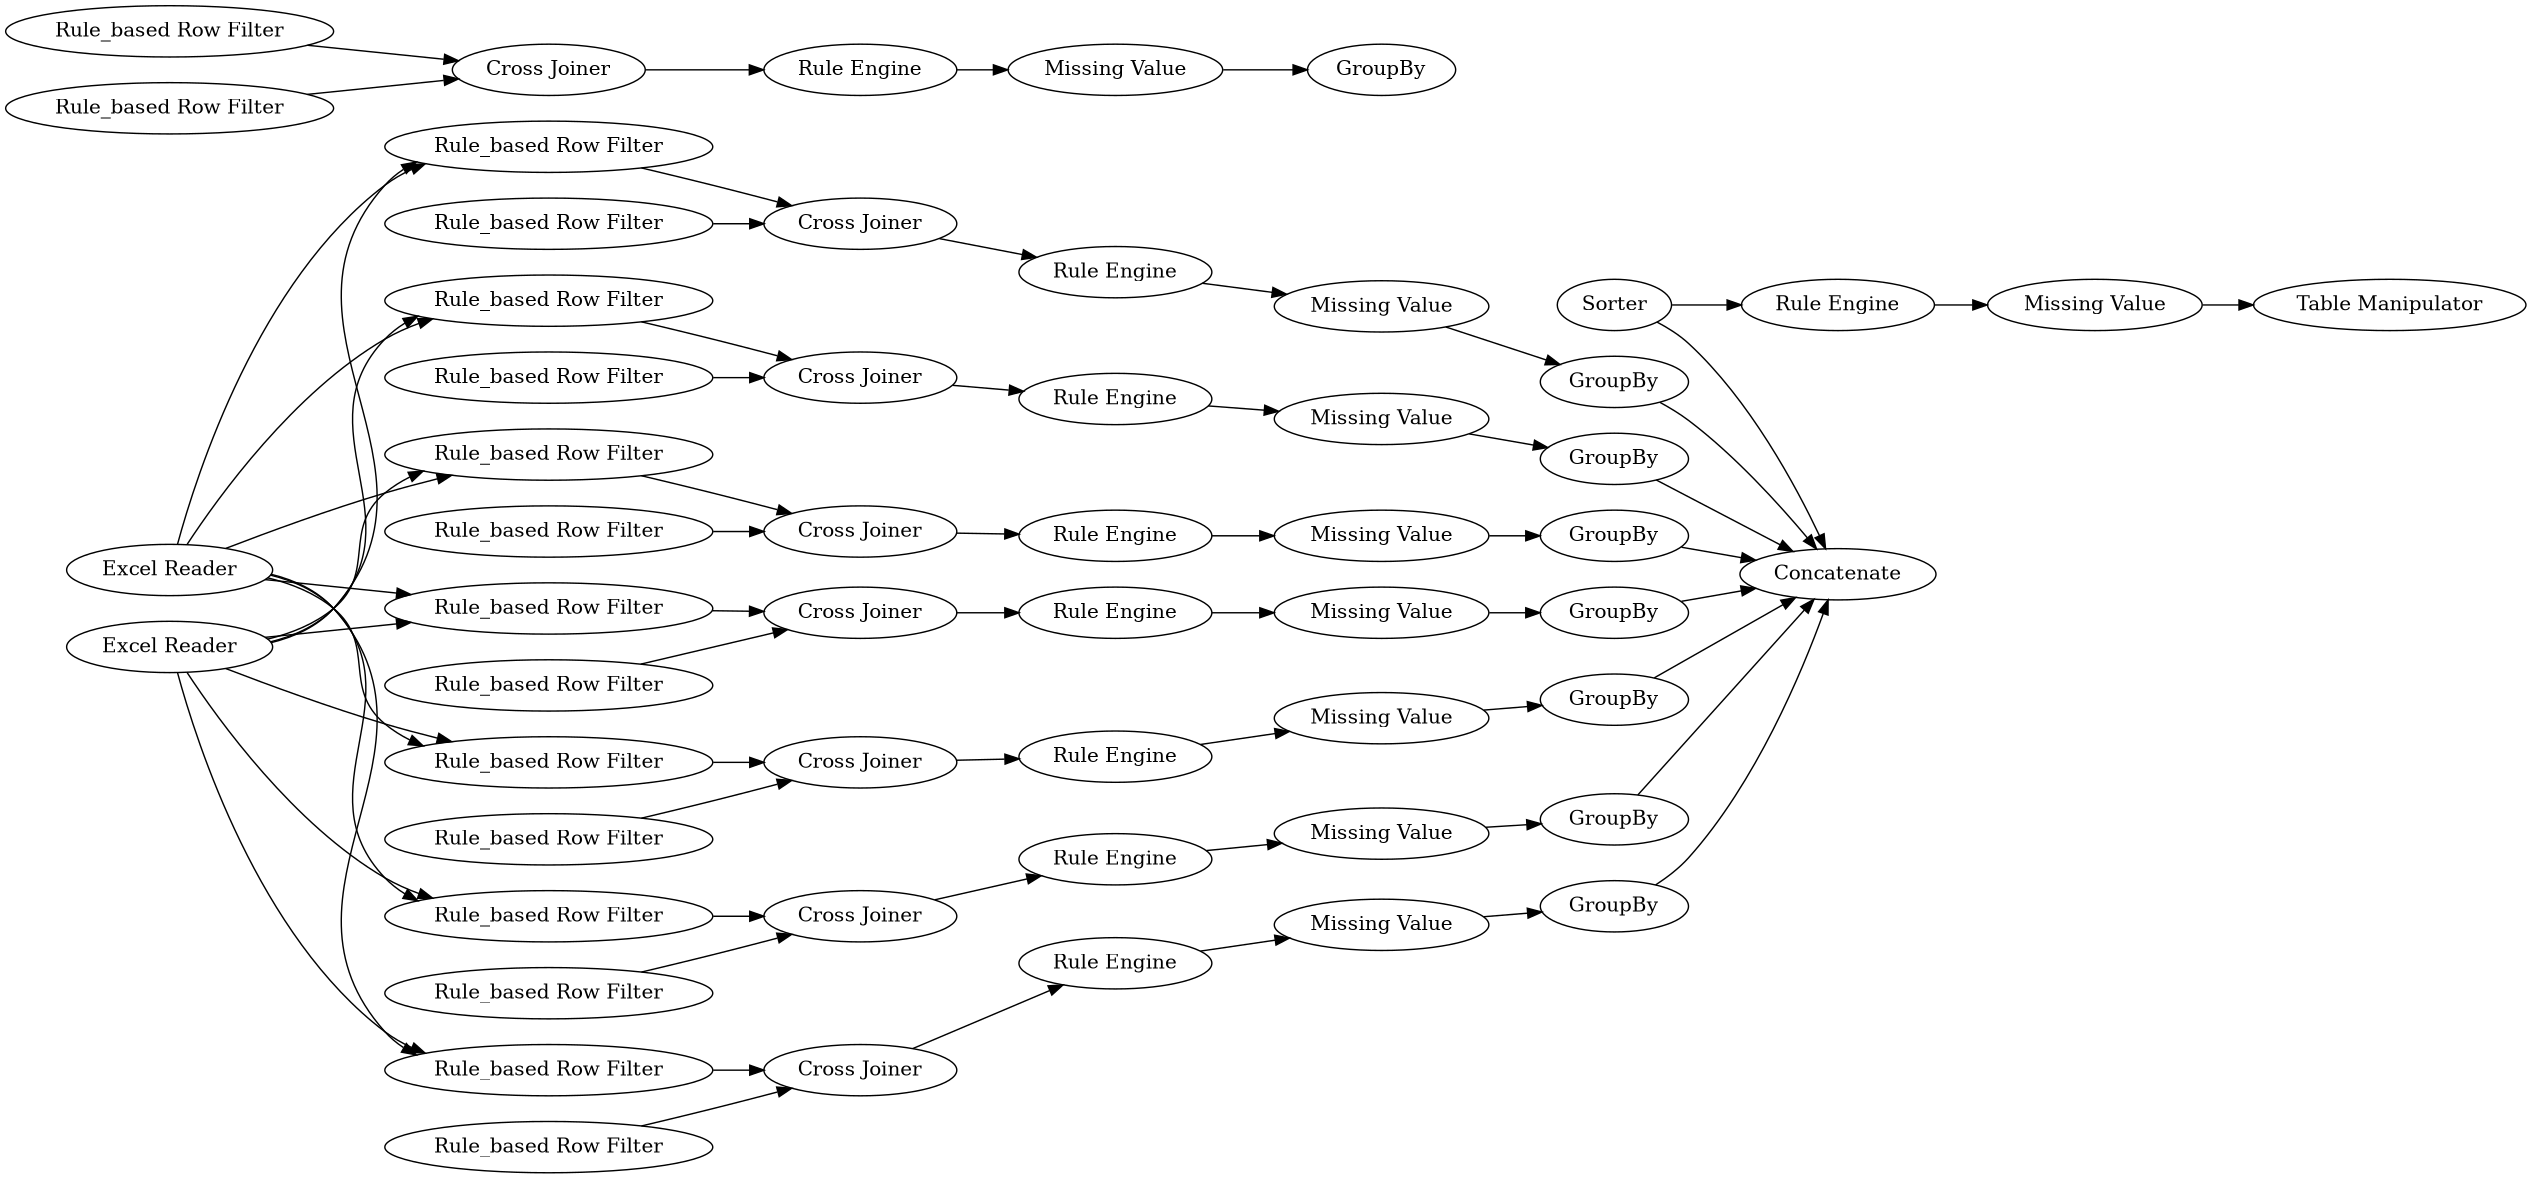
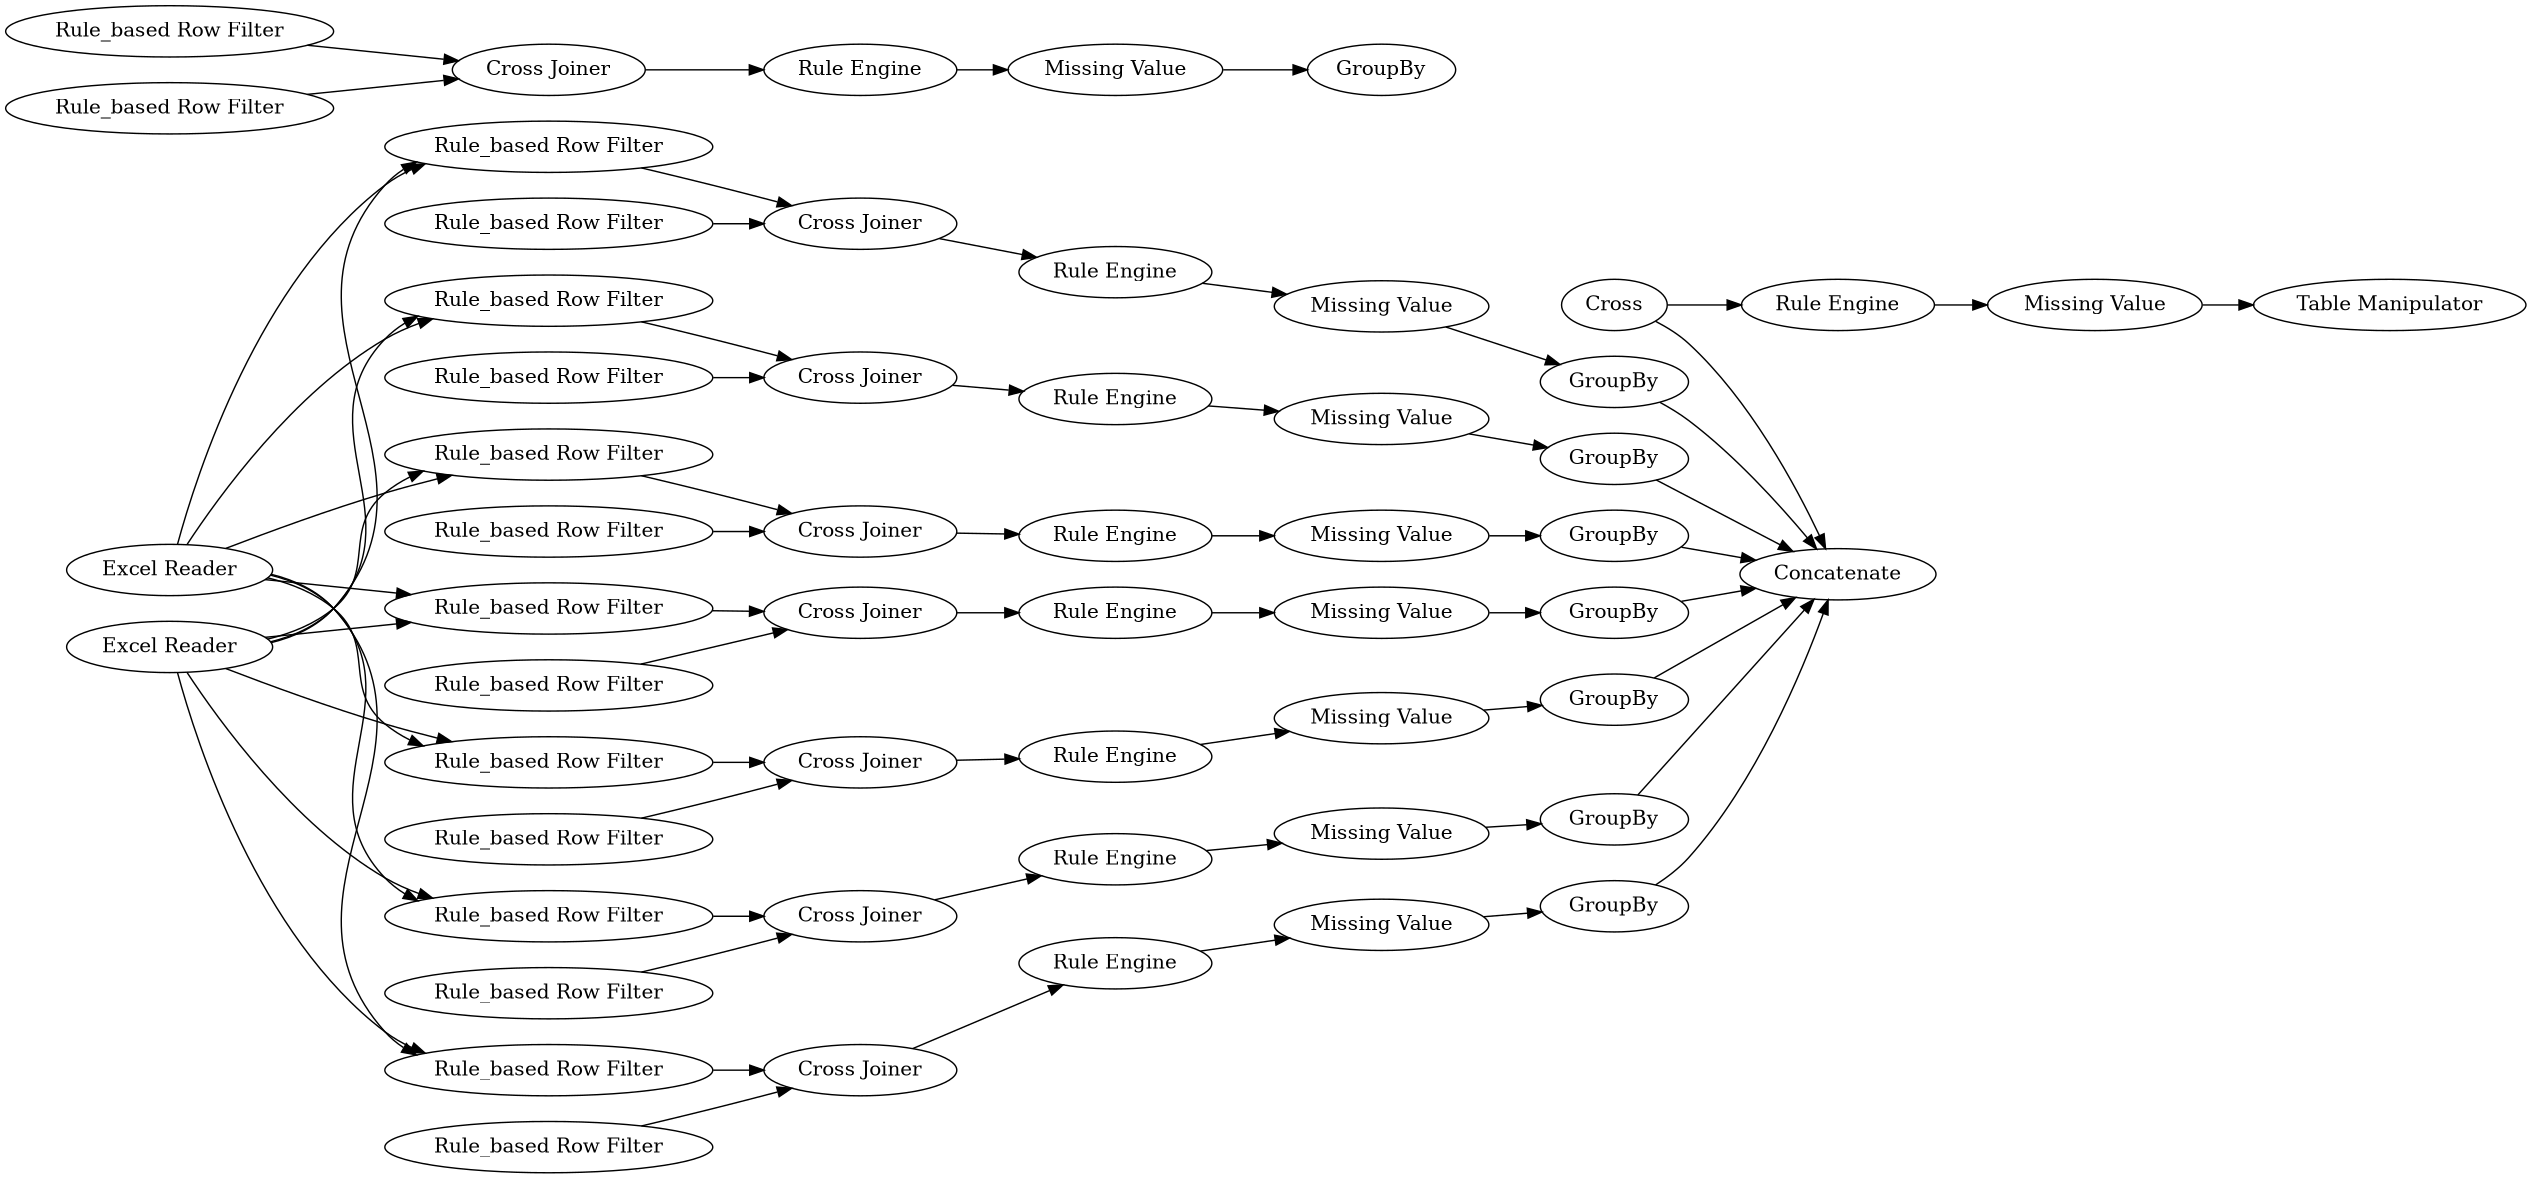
node "Sorter": label "Sorter" -> "Cross"
